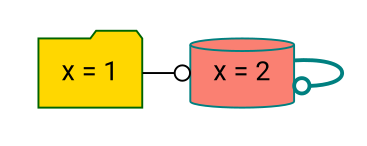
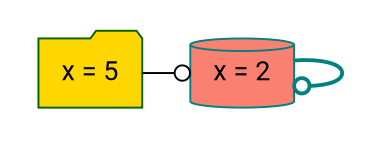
node "x = 1": label "x = 1" -> "x = 5"
